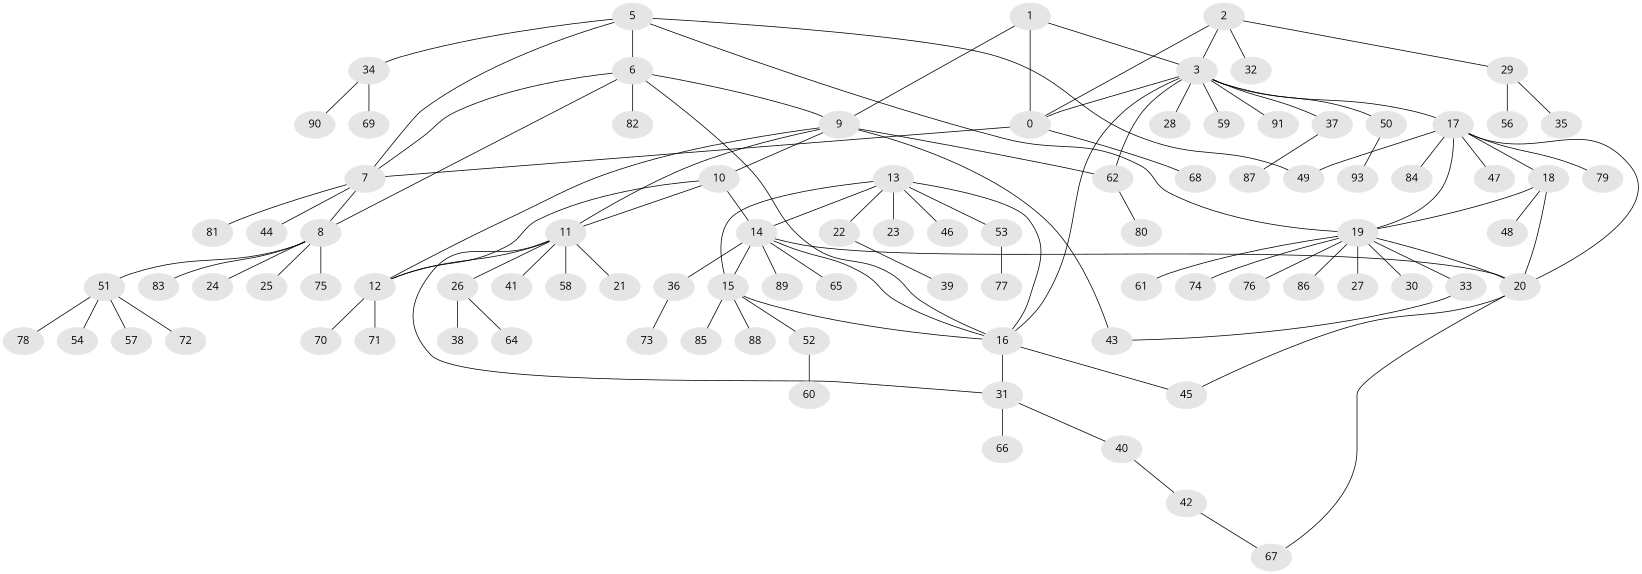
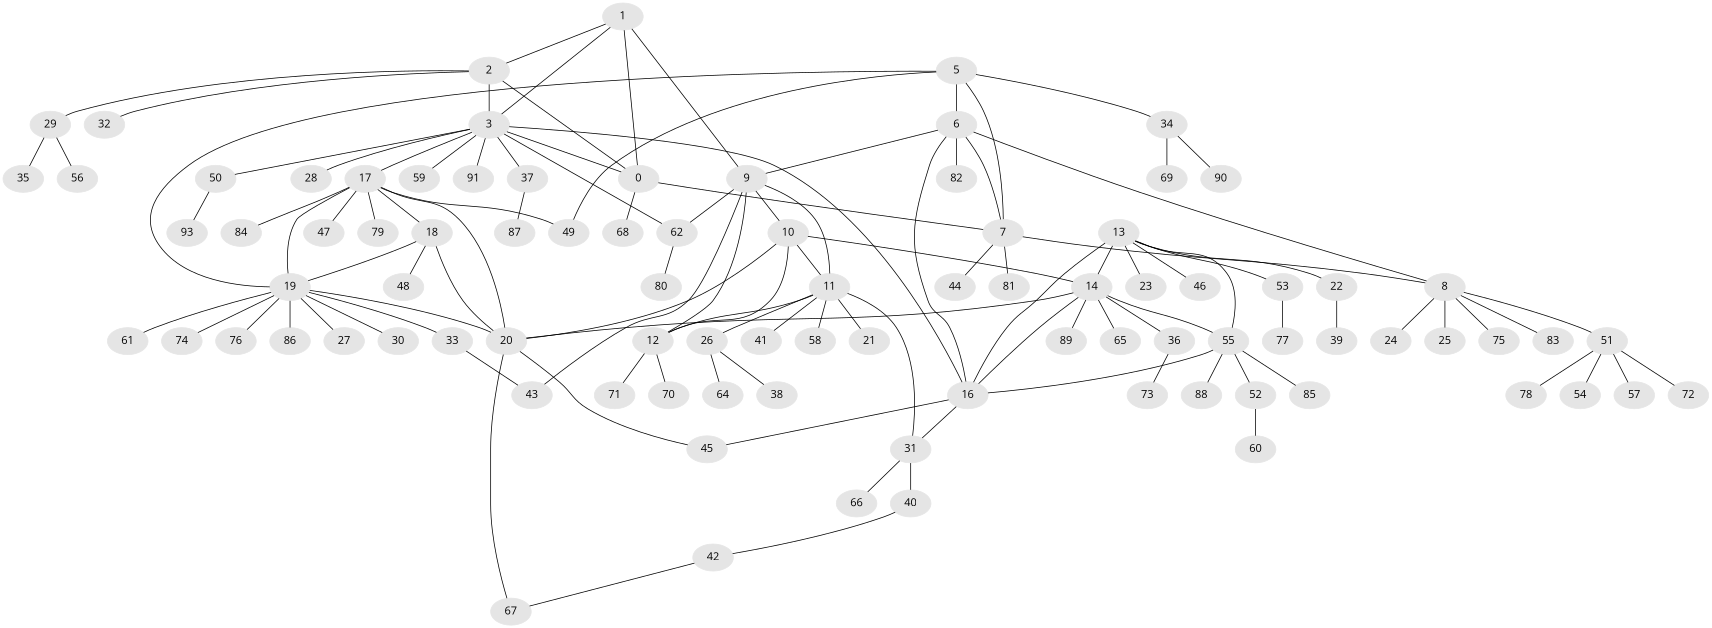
edge "1" -- "2": added
node "15": label "15" -> "55"
edge "10" -- "20": added
